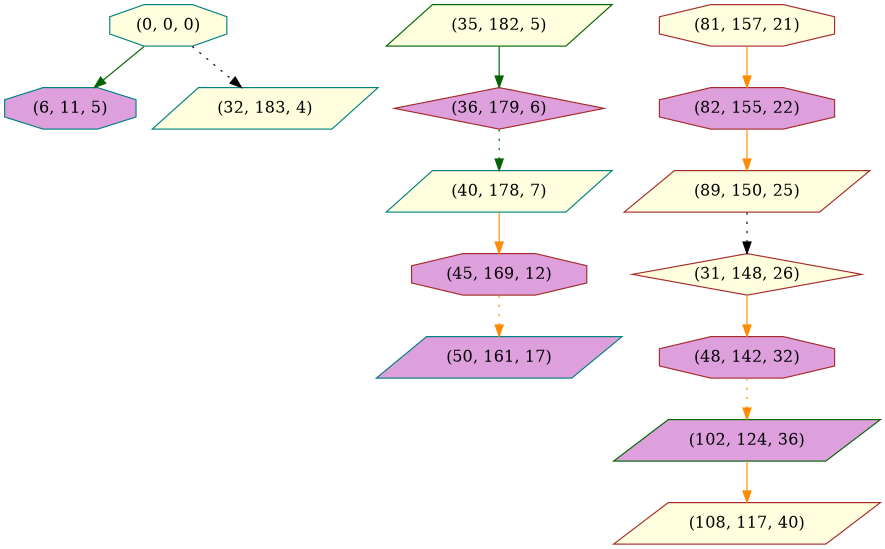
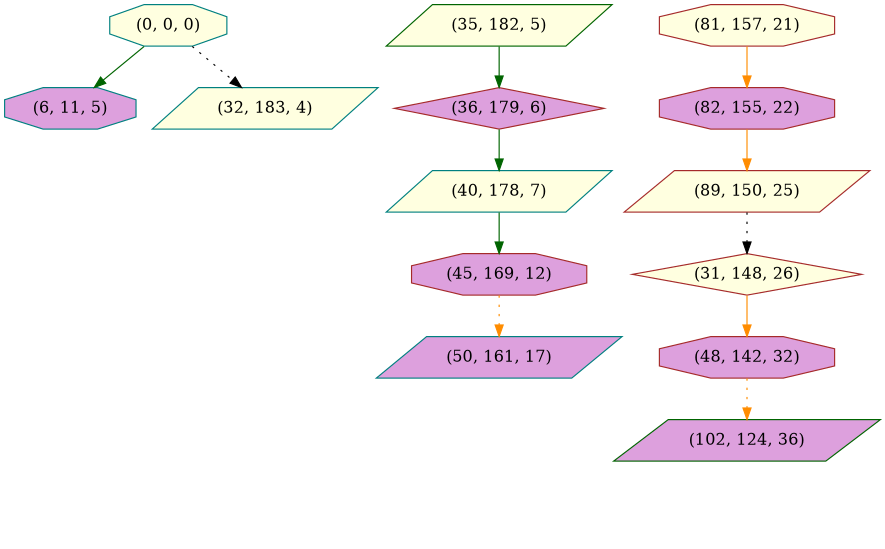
edge "(36, 179, 6)" -> "(40, 178, 7)": style dotted -> solid
edge "(40, 178, 7)" -> "(45, 169, 12)": color darkorange -> darkgreen
node "(108, 117, 40)": removed
